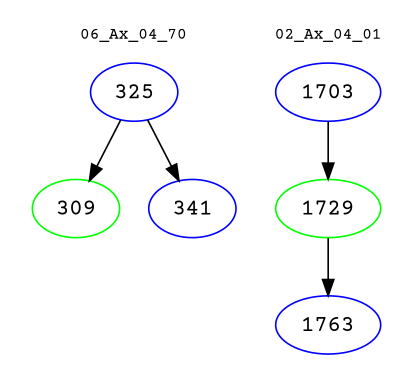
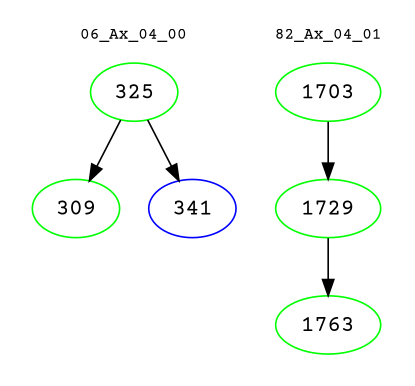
cluster "06_Ax_04_70": label "06_Ax_04_70" -> "06_Ax_04_00"
cluster "02_Ax_04_01": label "02_Ax_04_01" -> "82_Ax_04_01"
node "325": color blue -> green
node "1703": color blue -> green
node "1763": color blue -> green
